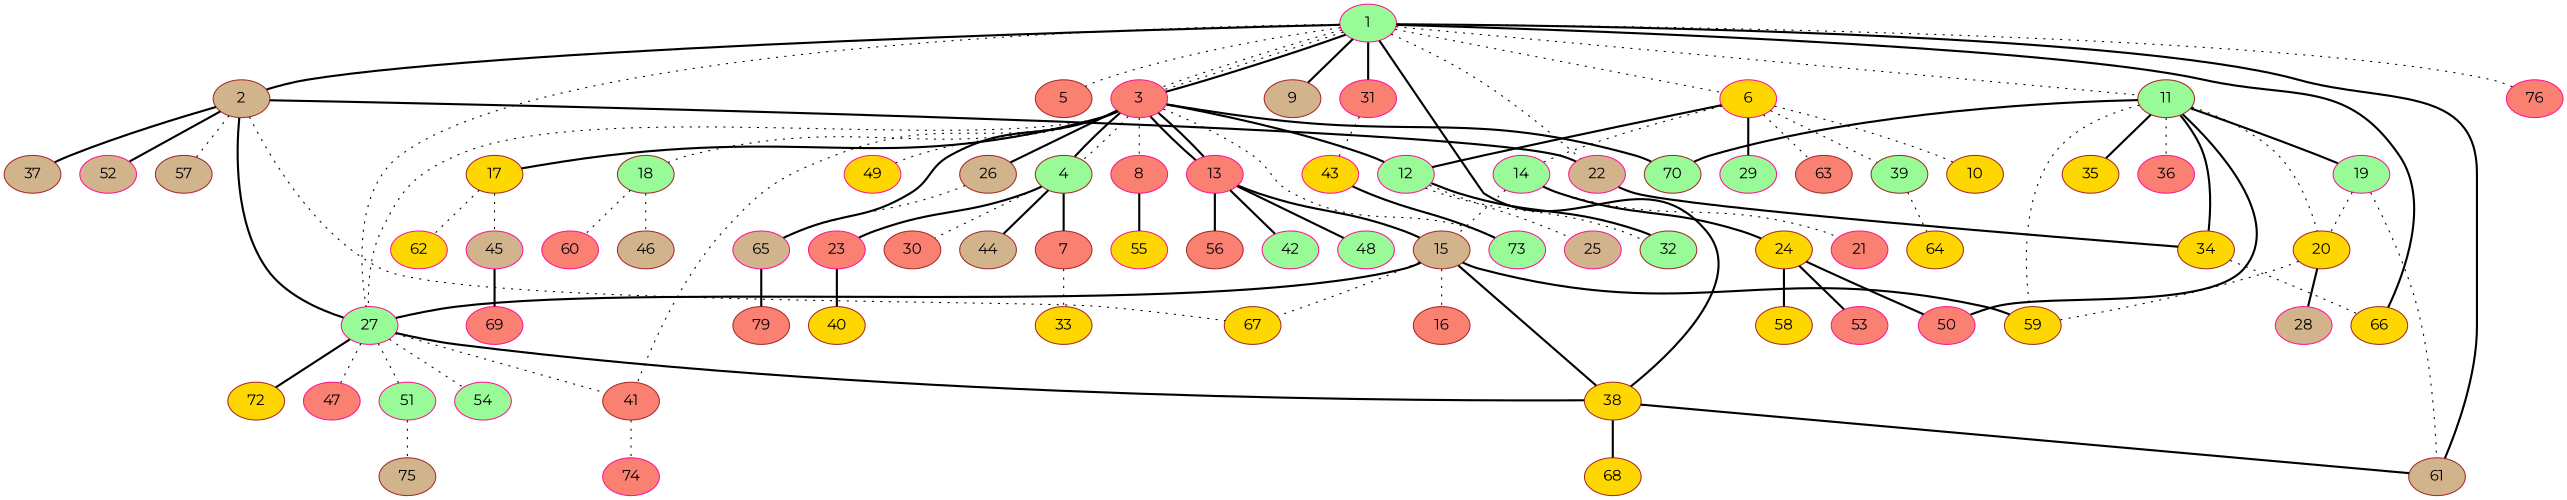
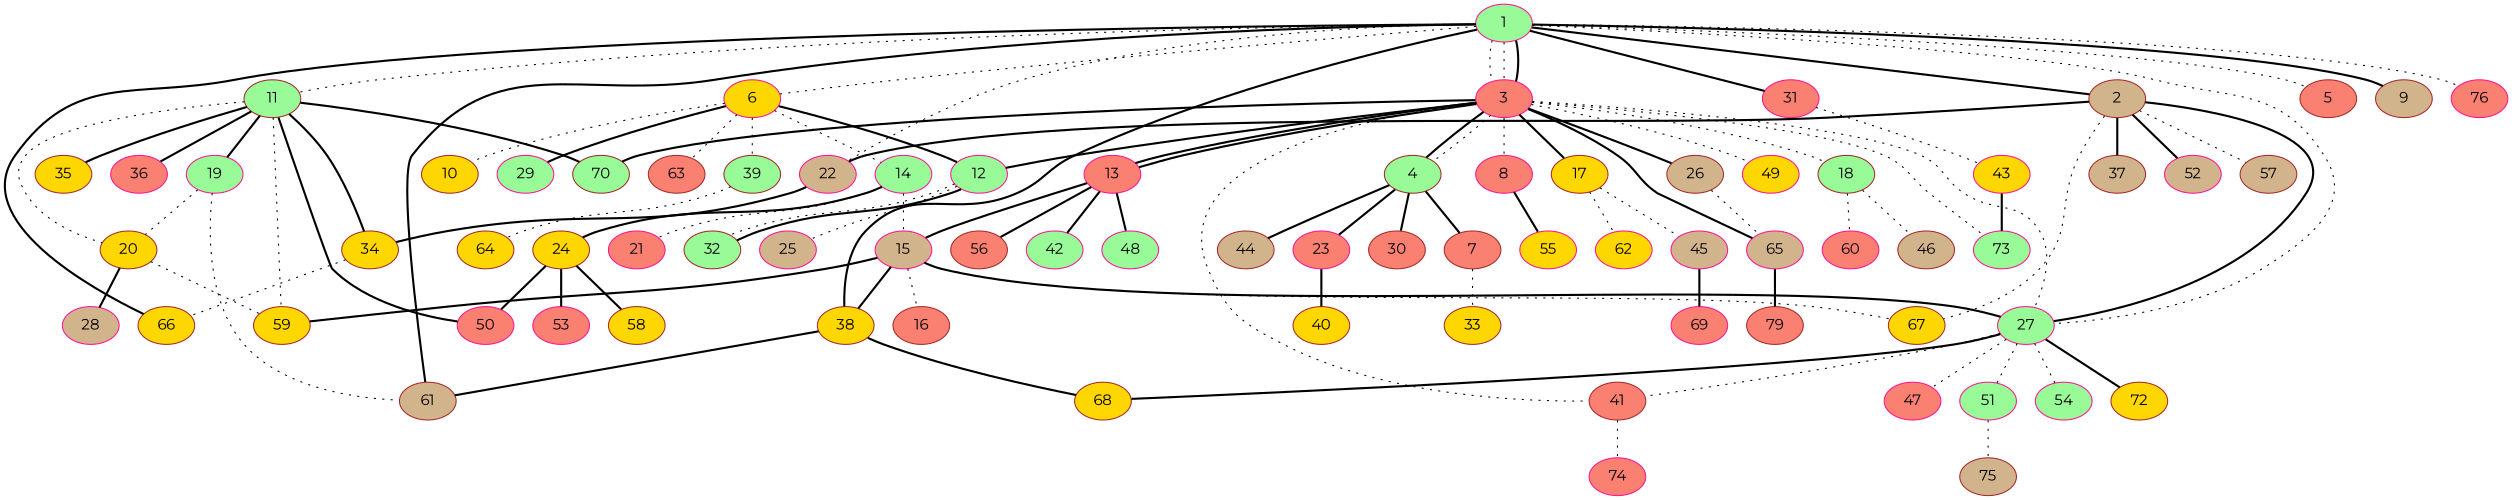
edge "11" -- "36": style dotted -> bold
edge "4" -- "30": style dotted -> bold
node "15": color brown -> deeppink
edge "27" -- "38": now "27" -- "68"
